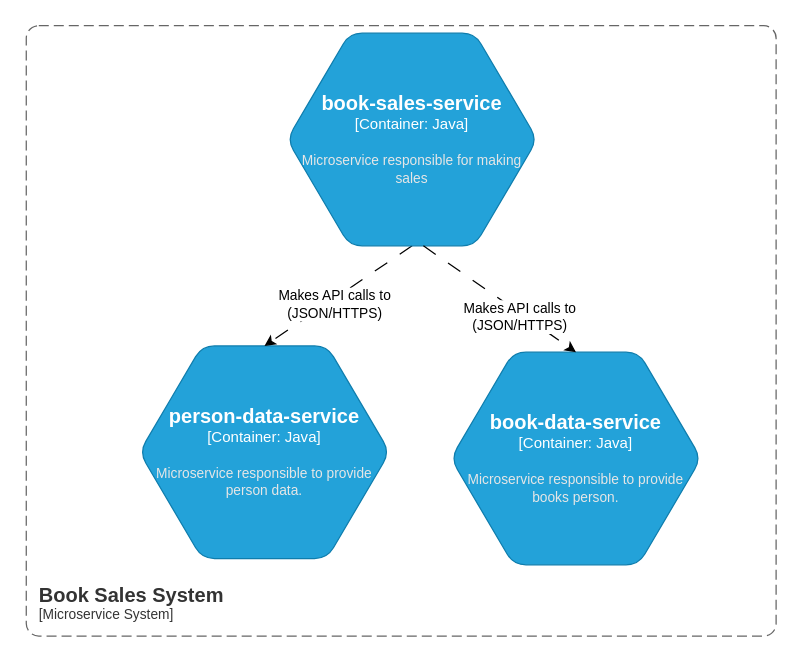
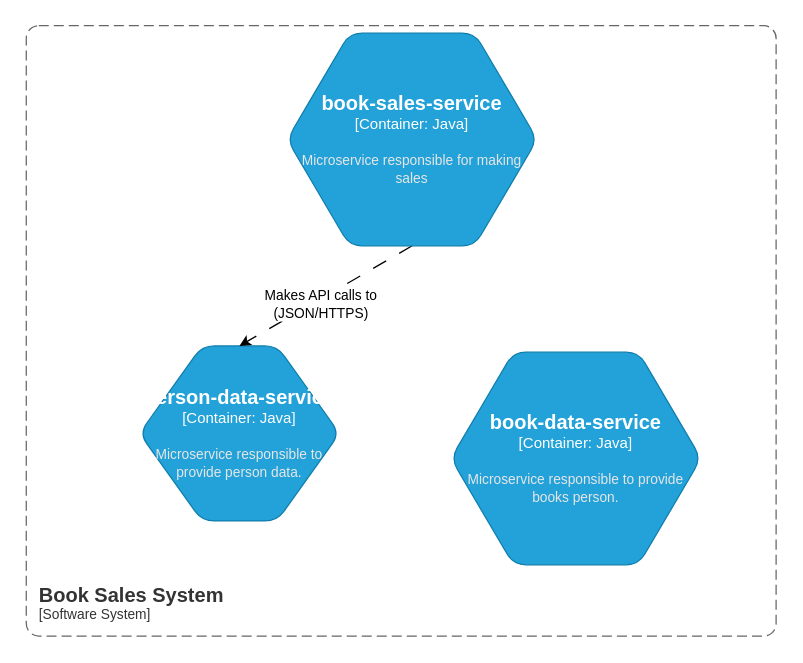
edge "book-sales-service [Container: Java] Microservice responsible for making sales" -> "book-data-service [Container: Java] Microservice responsible to provide books person.": removed, label "Makes API calls to(JSON/HTTPS)"
node "person-data-service [Container: Java] Microservice responsible to provide person data.": size 250x213 -> 200x175
node "Book Sales System [Microservice System]": label "Book Sales System [Microservice System]" -> "Book Sales System [Software System]"
